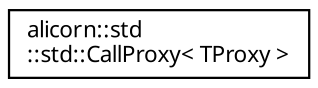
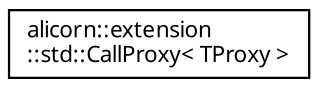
node "alicorn::std ::std::CallProxy< TProxy >": label "alicorn::std ::std::CallProxy< TProxy >" -> "alicorn::extension ::std::CallProxy< TProxy >"
